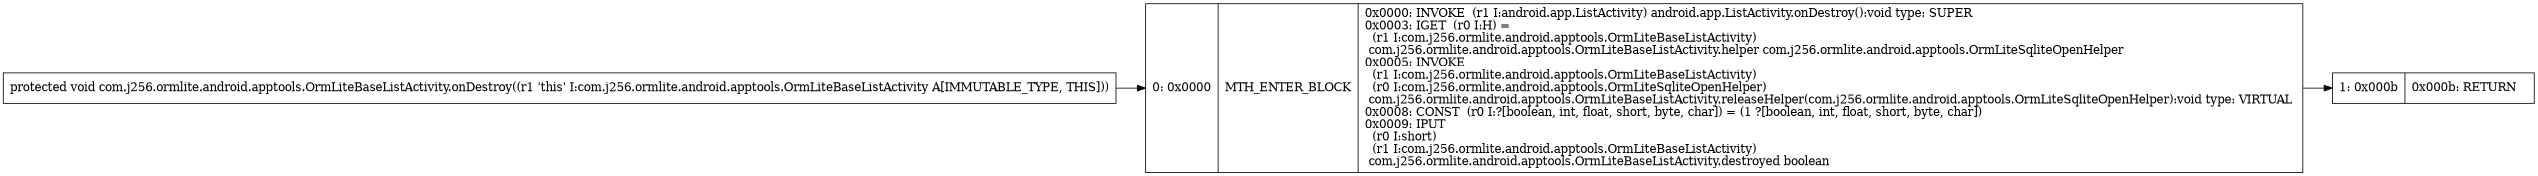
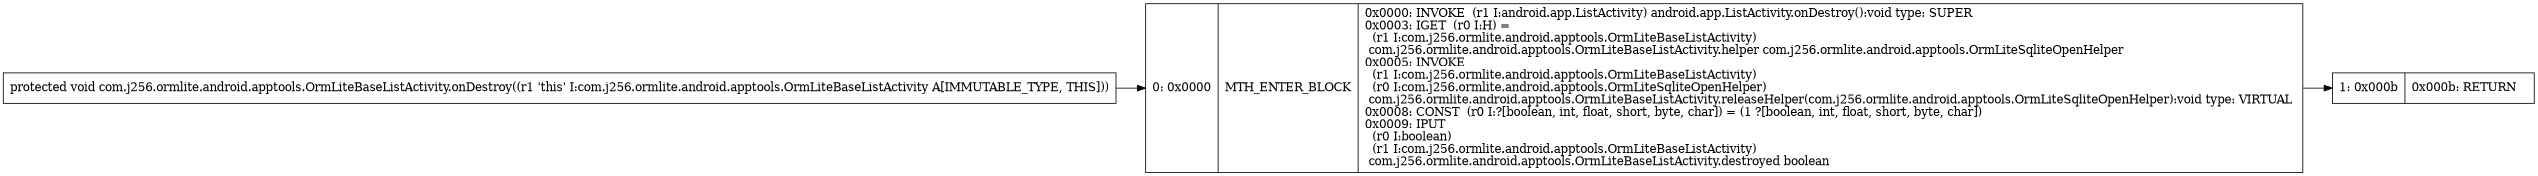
node "0: 0x0000": text "(r0 I:short)" -> "(r0 I:boolean)"
